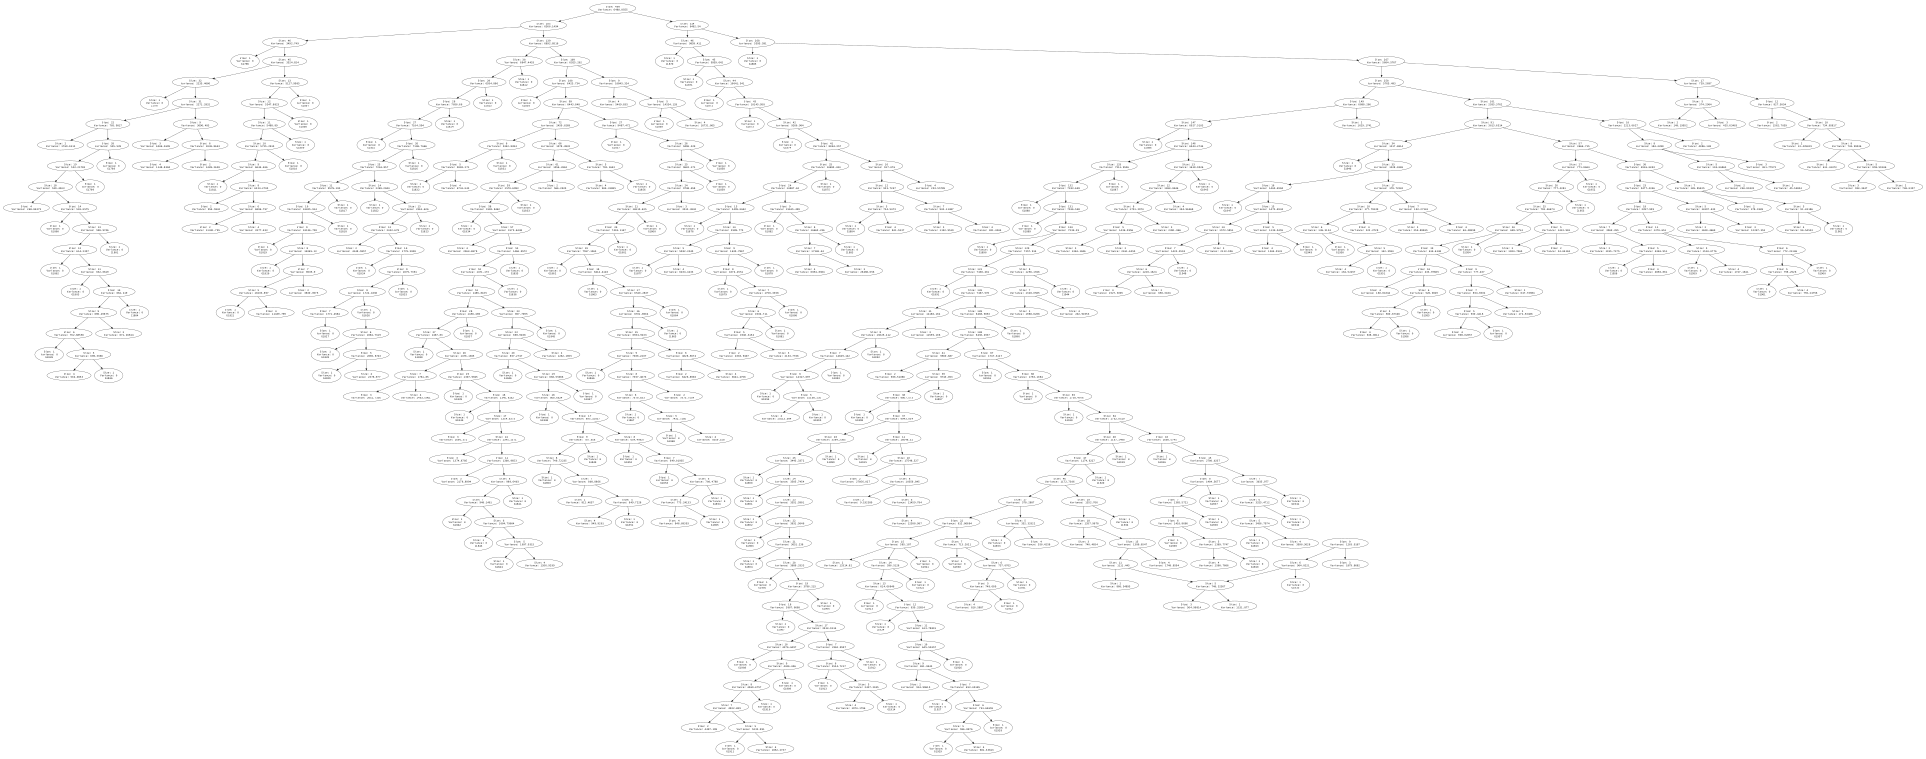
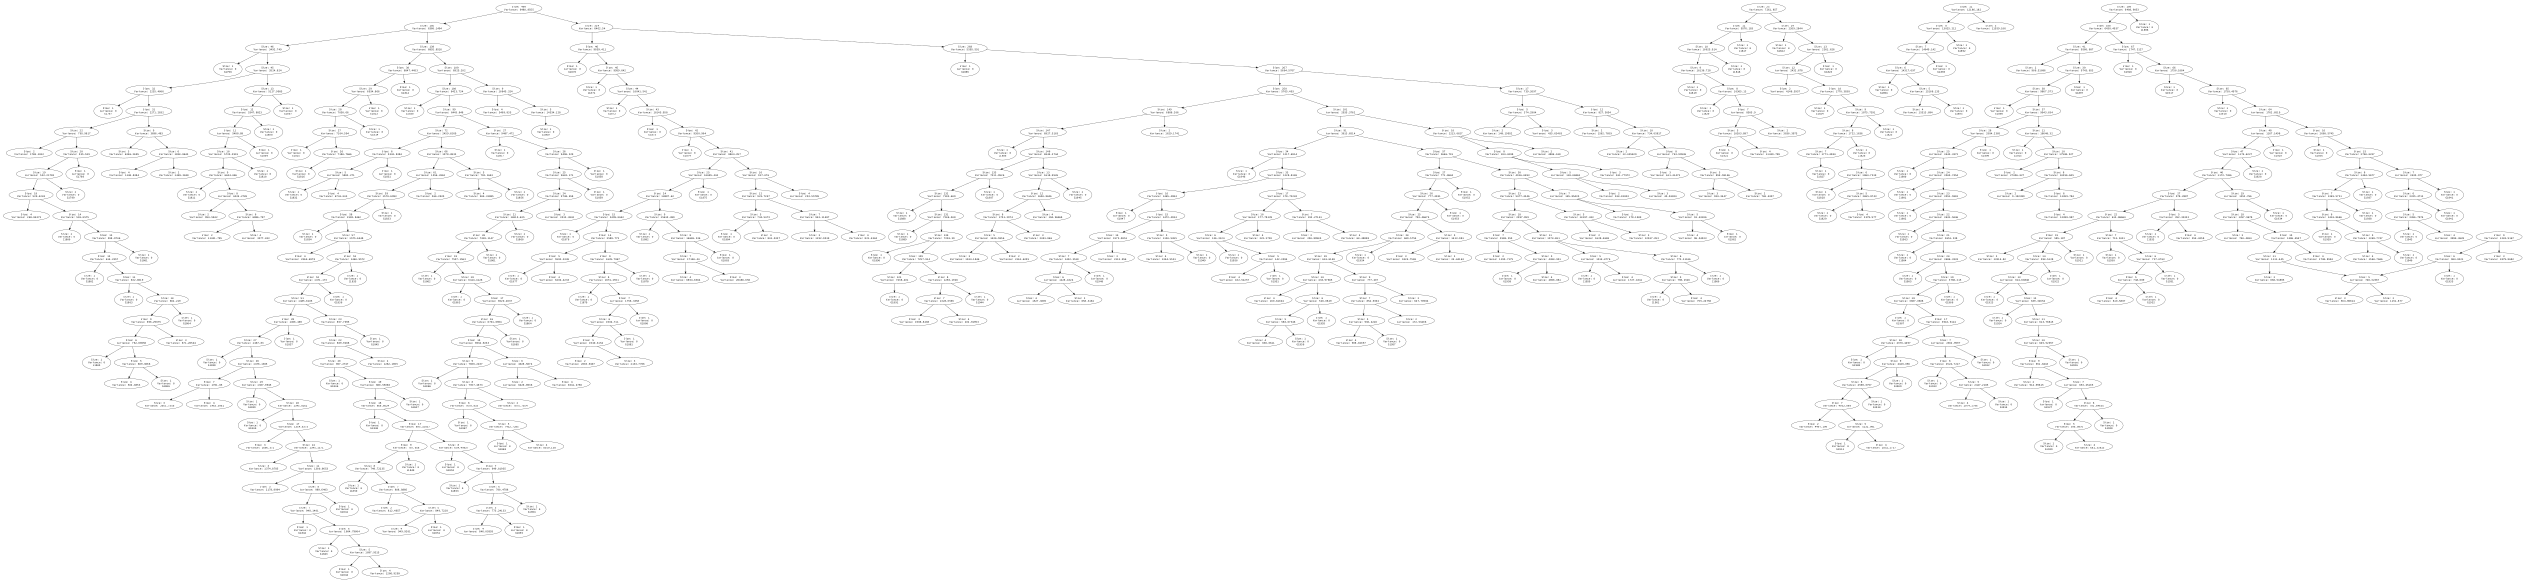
node "Size: 4 Variance: 16731.865": removed
edge "Size: 26 Variance: 7180.7666" -> "Size: 25 Variance: 7261.857": removed
node "Size: 120 Variance: 7467.576": removed
